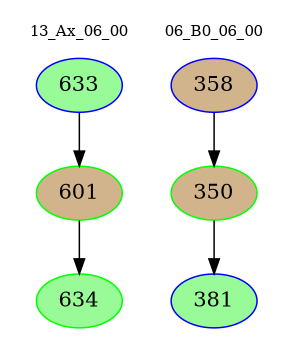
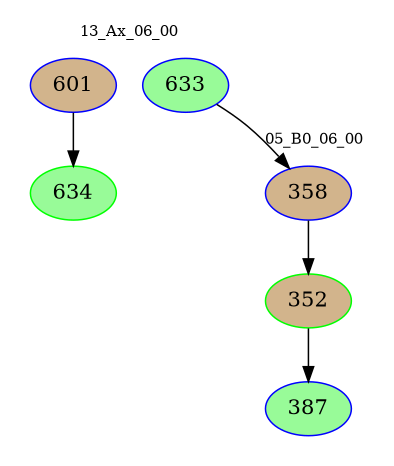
cluster "06_B0_06_00": label "06_B0_06_00" -> "05_B0_06_00"
edge "633" -> "601": now "633" -> "358"
node "601": color green -> blue
node "350": label "350" -> "352"
node "381": label "381" -> "387"
